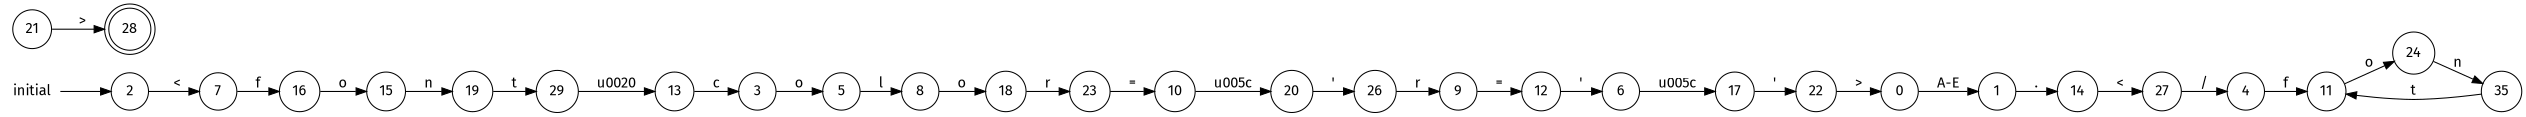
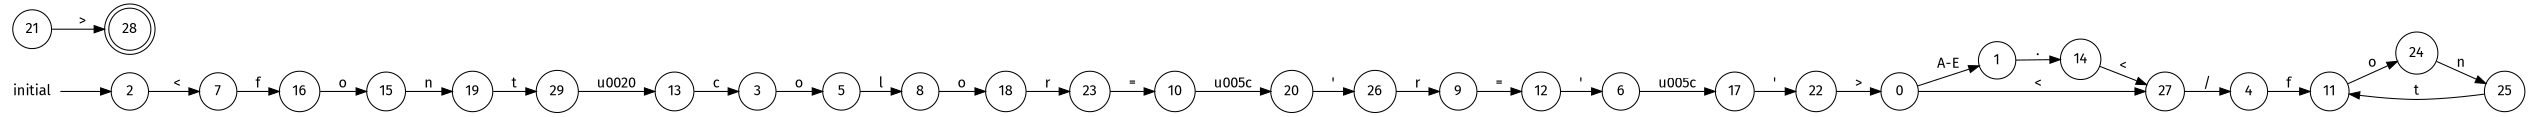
edge "0" -> "27": added, label "<"
node "35": label "35" -> "25"
